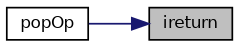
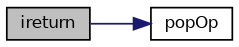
edge "popOp" -> "ireturn": reversed
